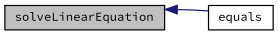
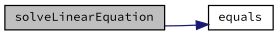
edge "equals" -> "solveLinearEquation": reversed
